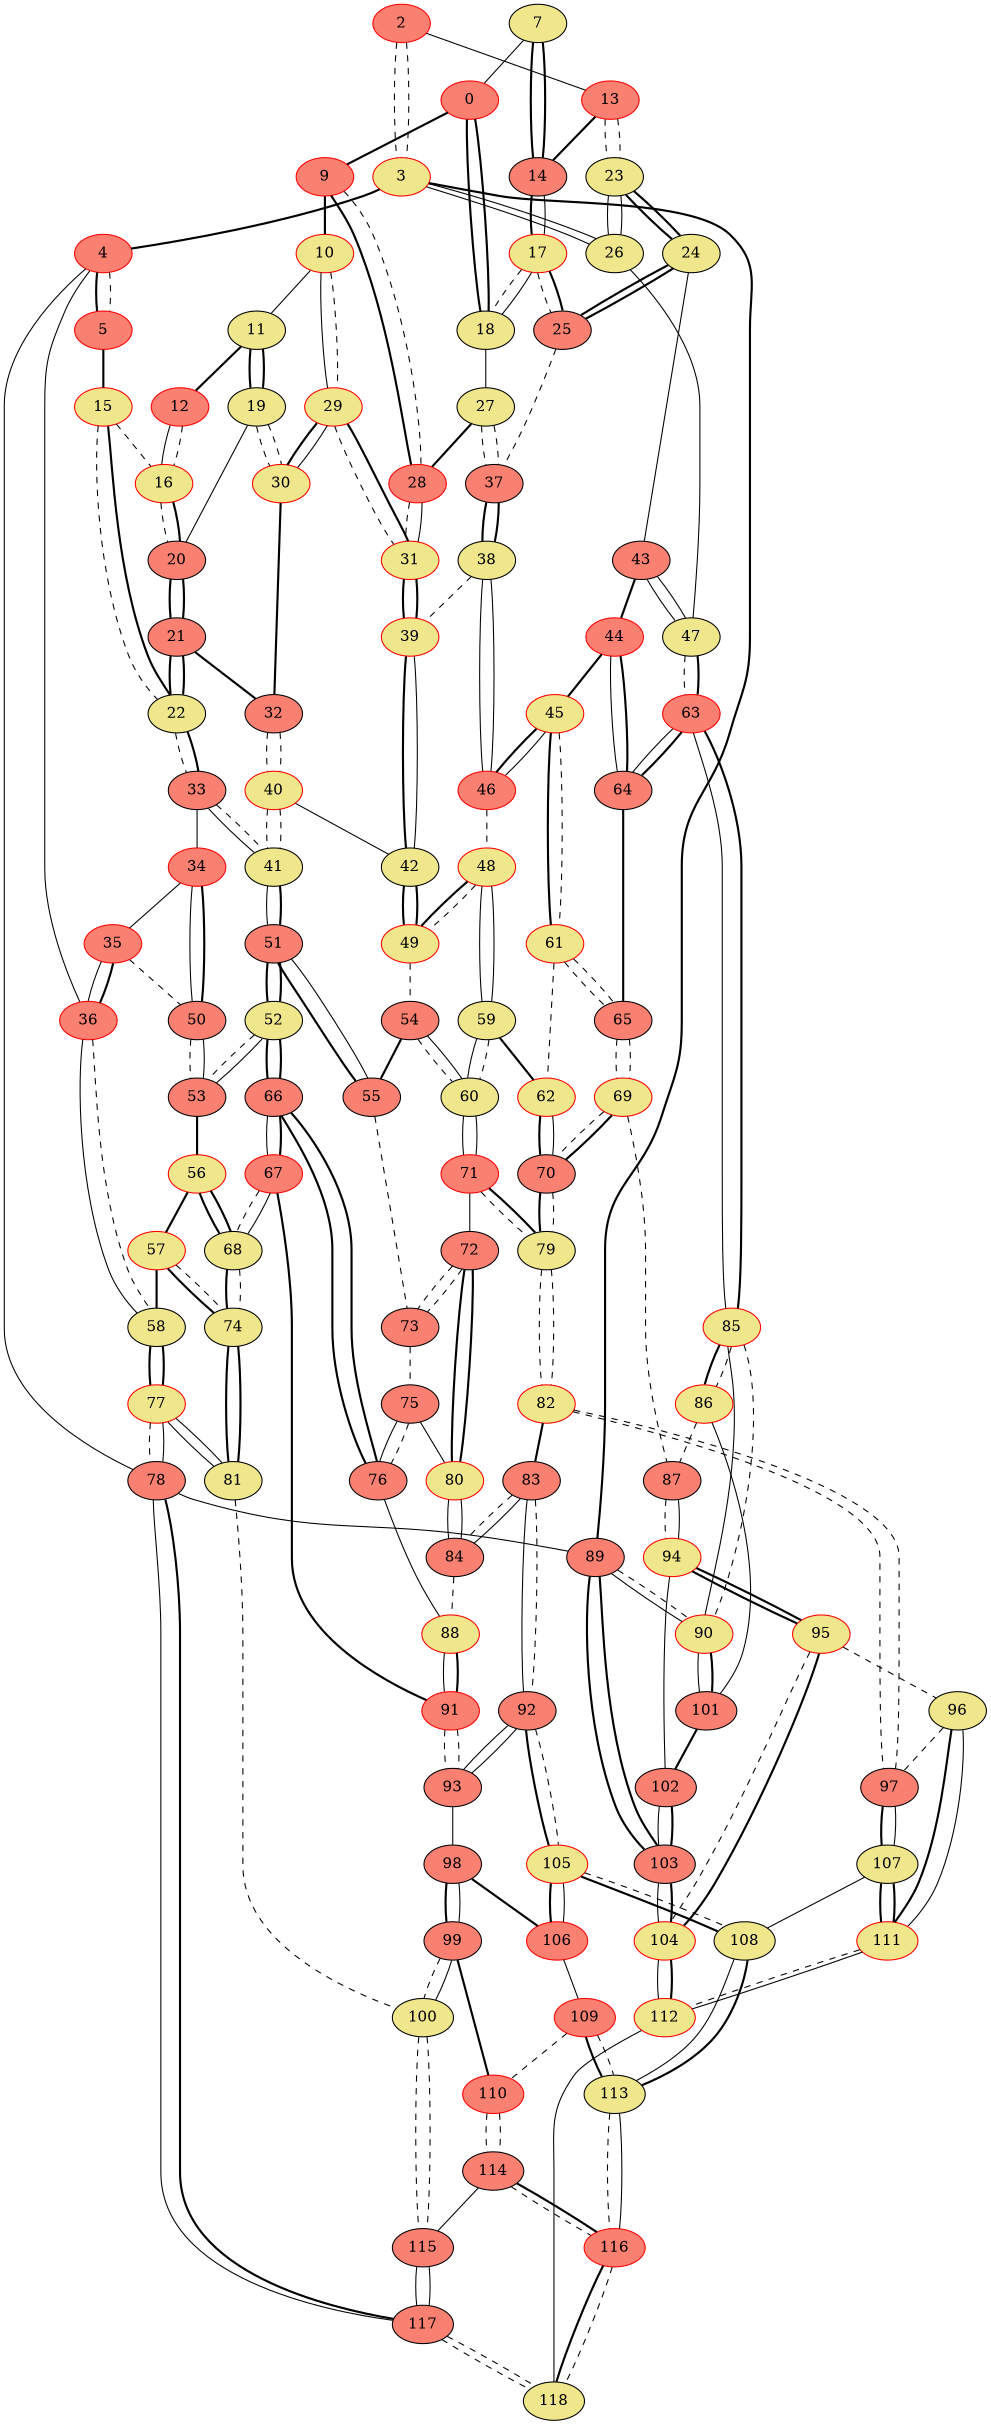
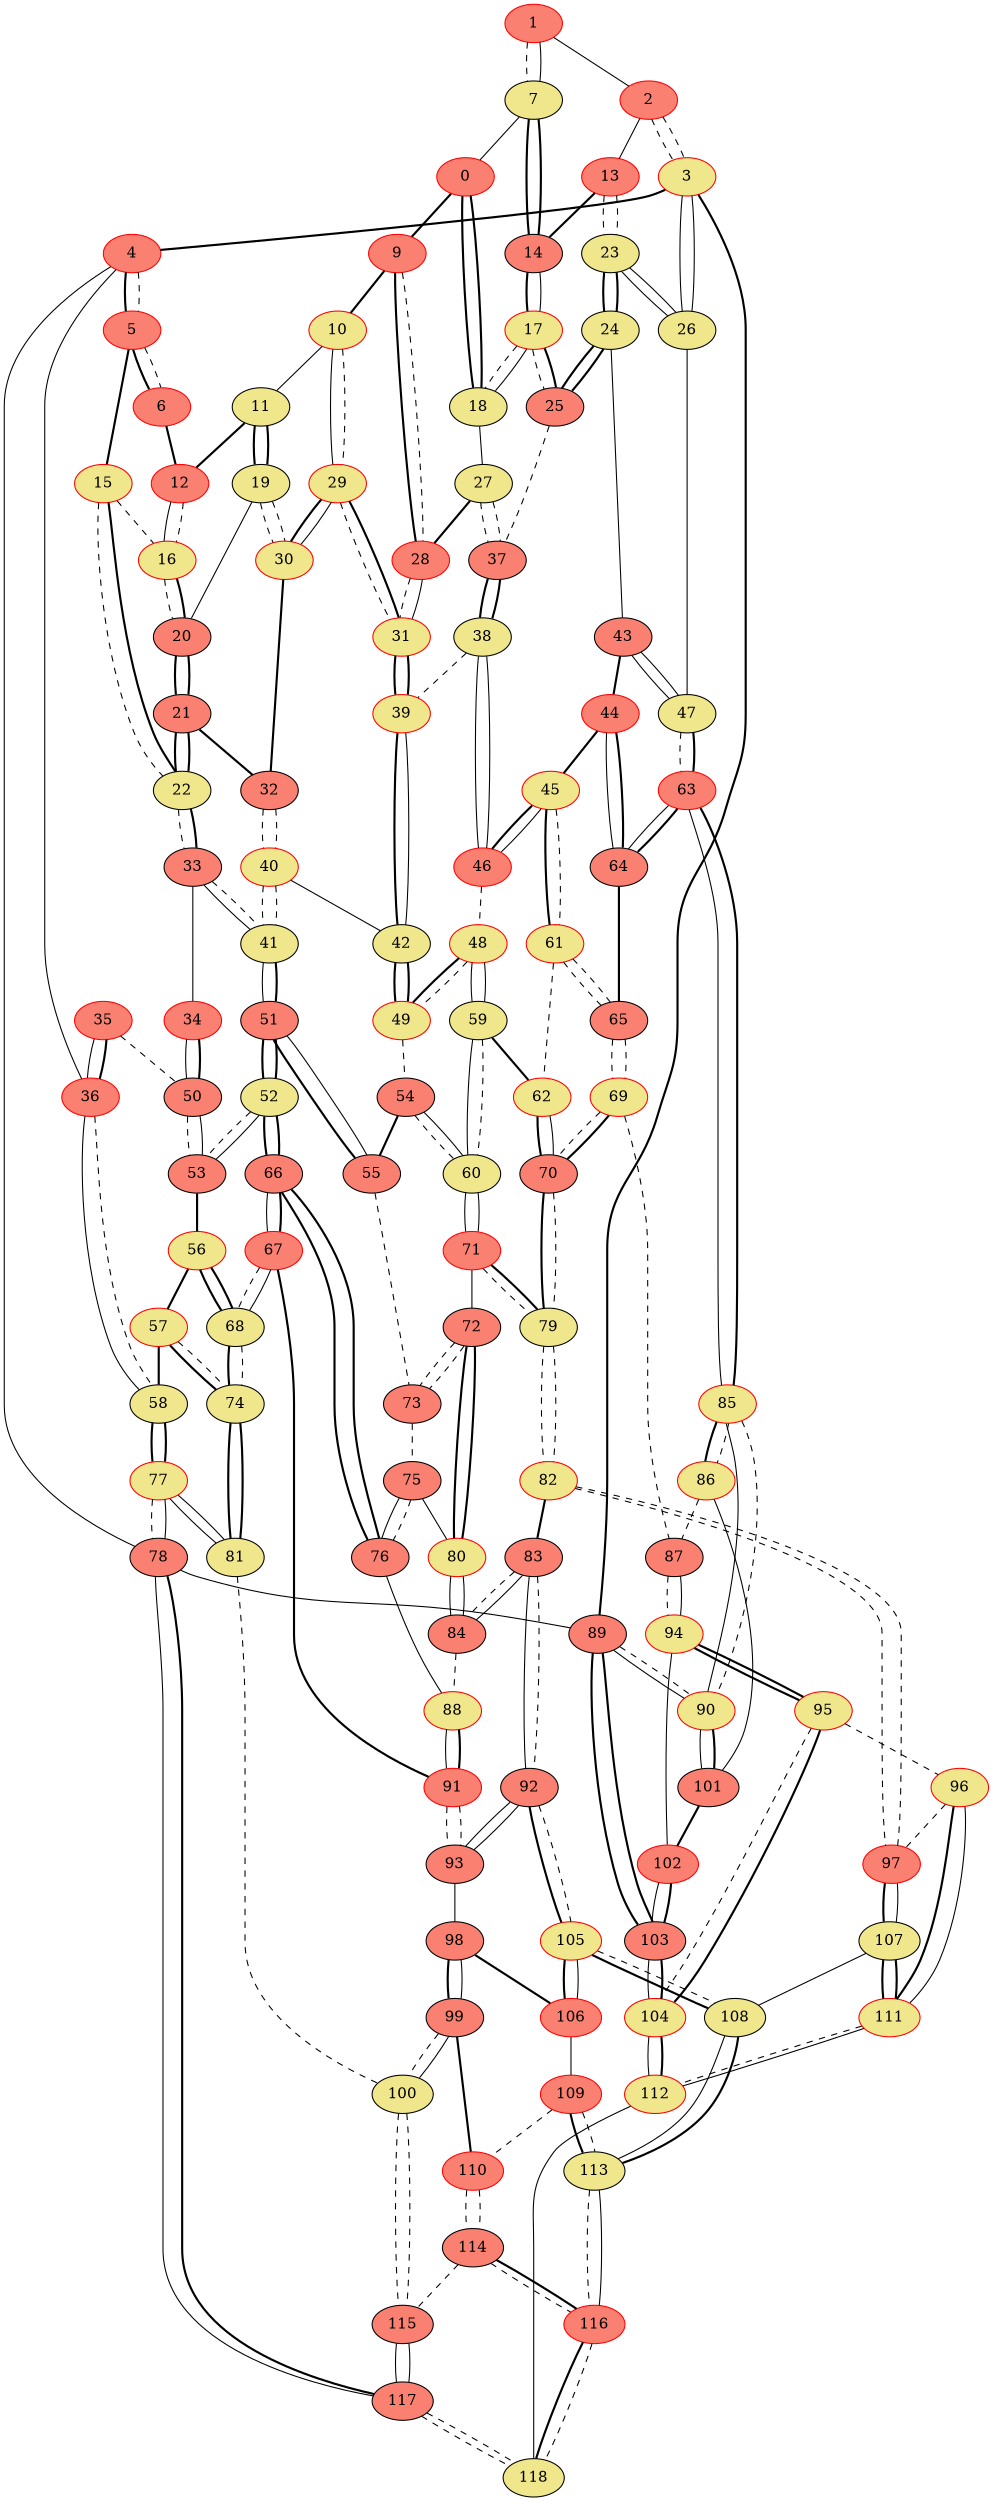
node "1": added
node "6": added
edge "34" -- "35": removed
node "96": color black -> red
node "102": color black -> red
node "97": color black -> red
edge "114" -- "115": style solid -> dashed
